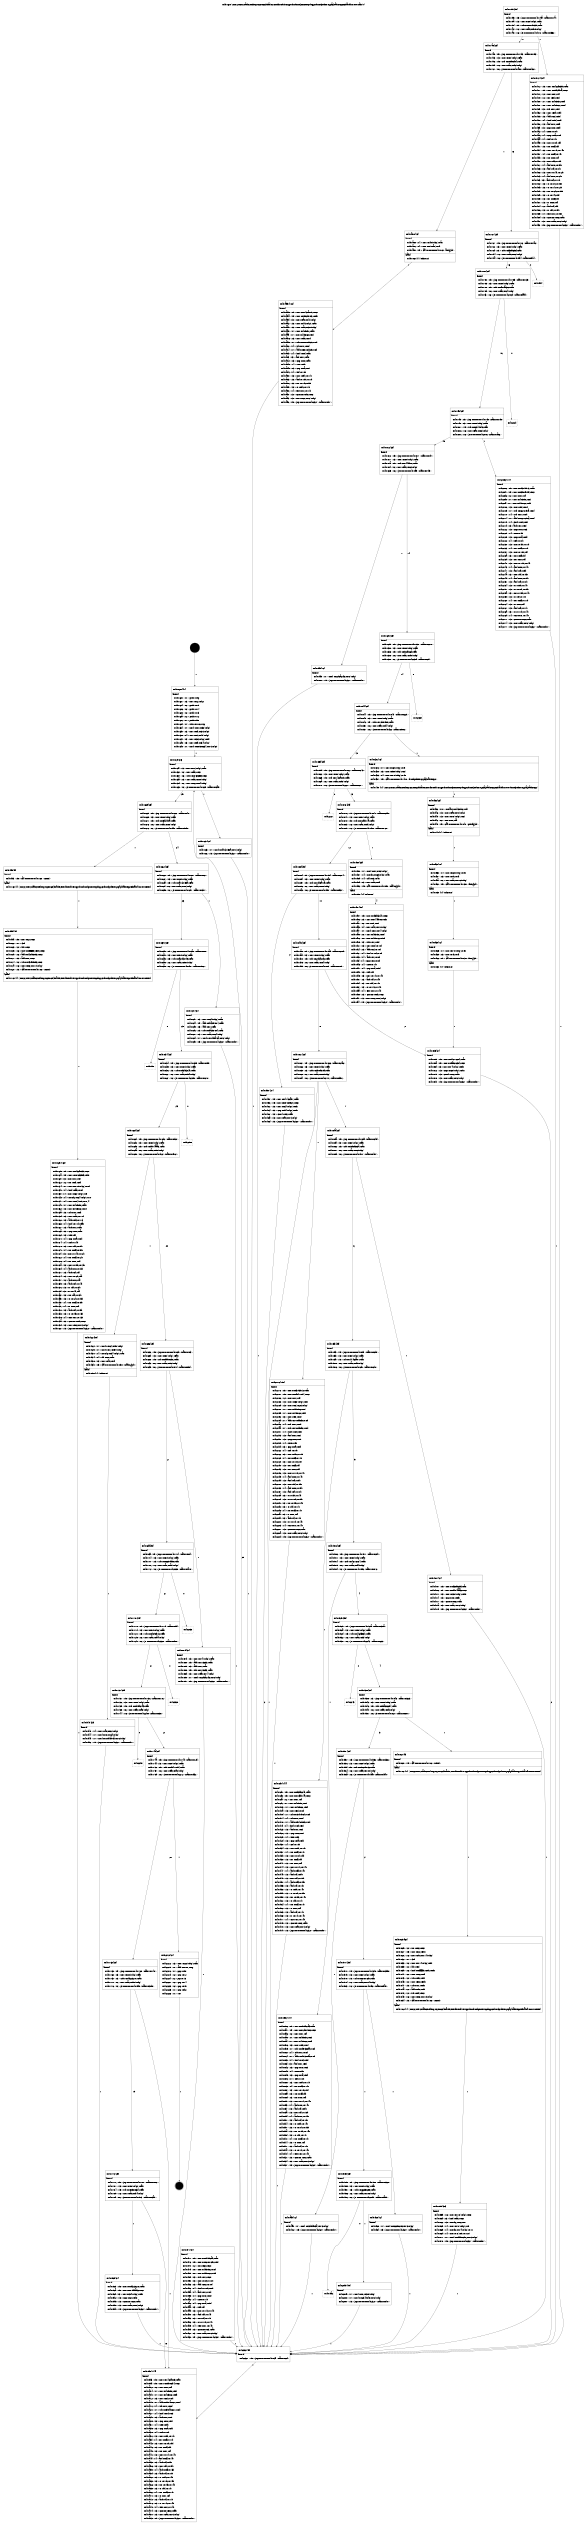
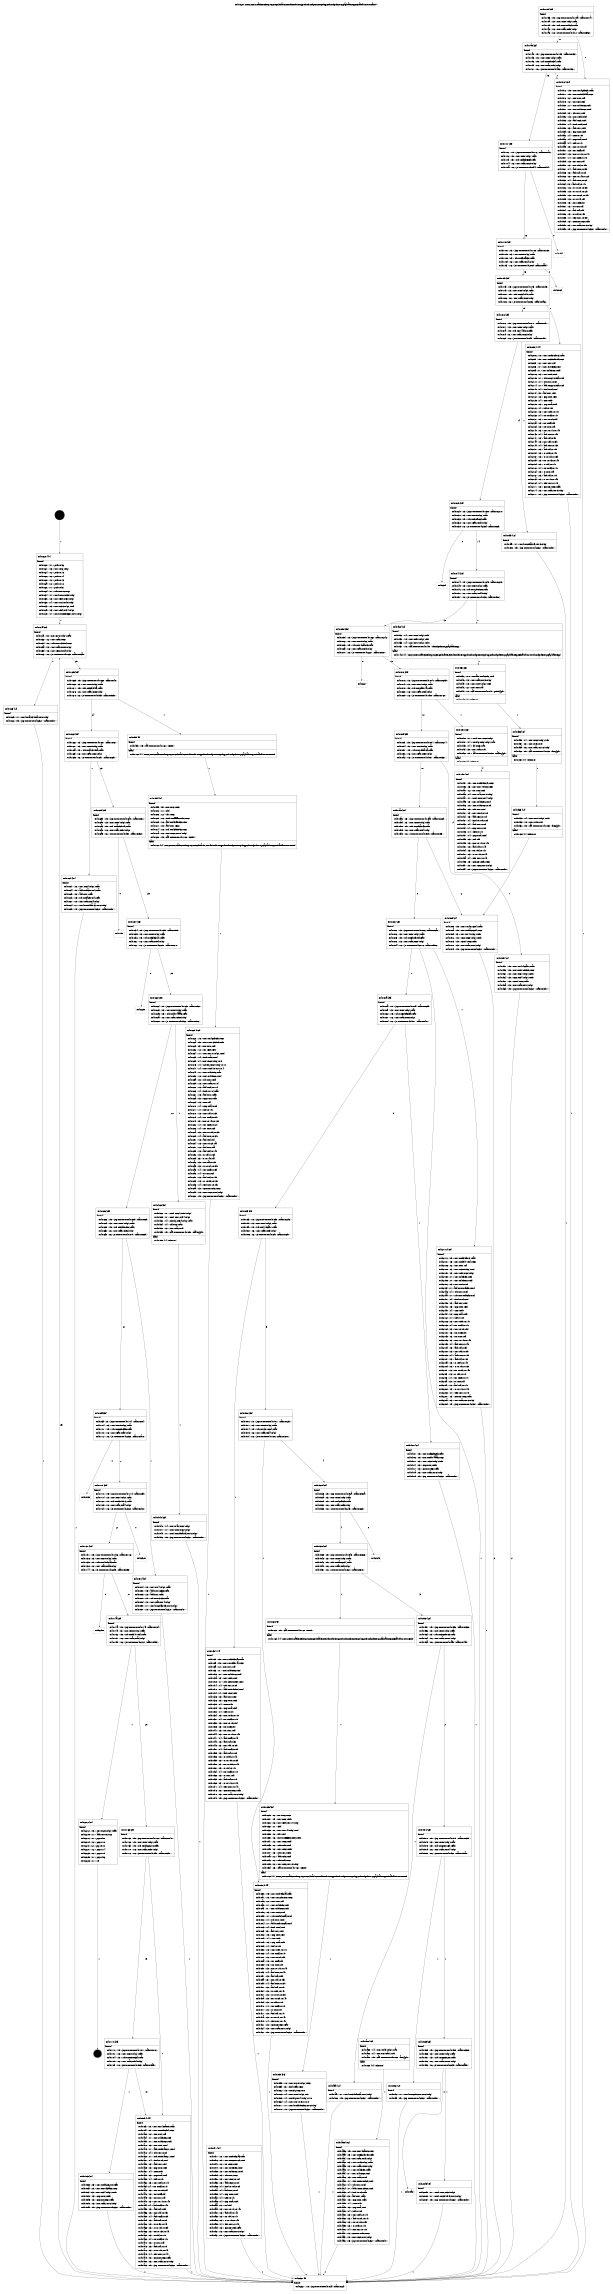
edge "0x4017ae [25]" -> "0x401a88 [13]": now "0x4017ae [25]" -> "0x401b72 [134]"
edge "0x402327 [5]" -> "0x4019f8 [144]": reversed
